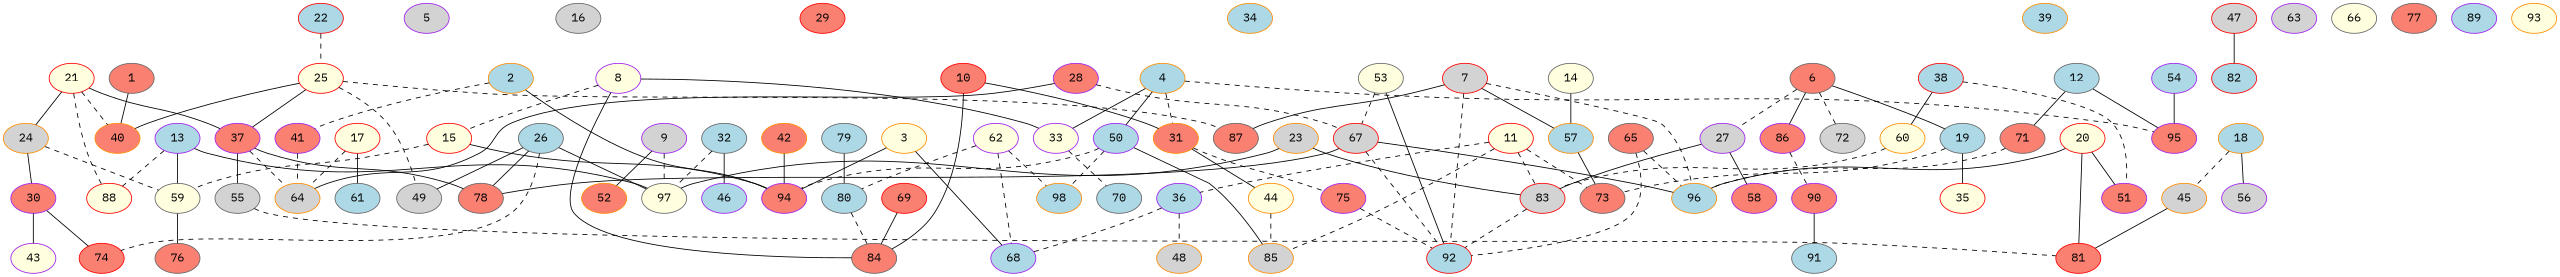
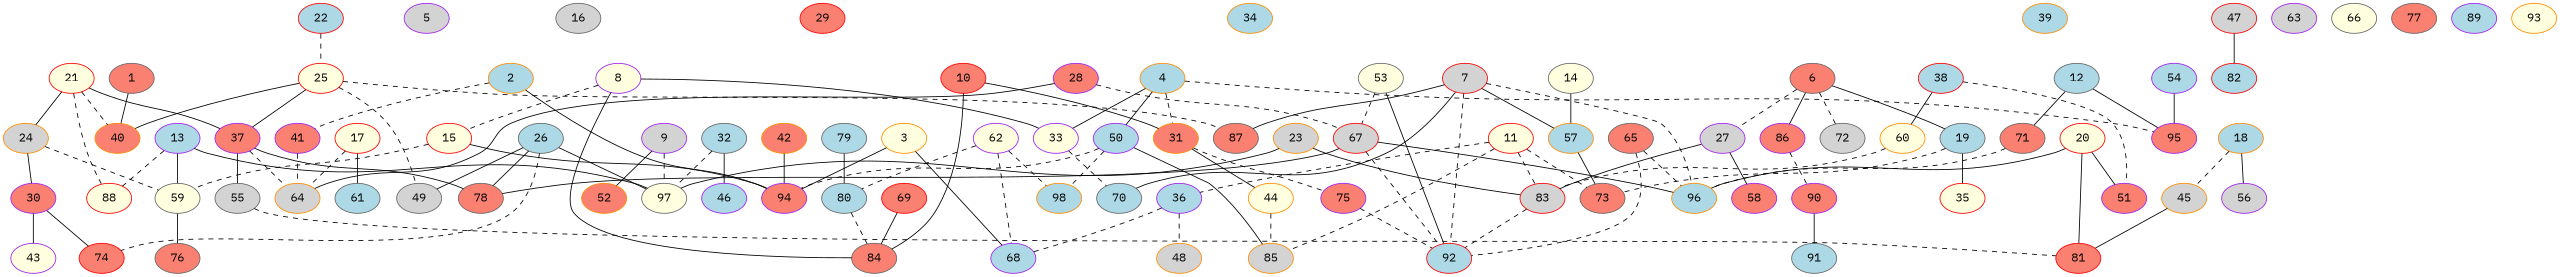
edge "7" -- "70": added
